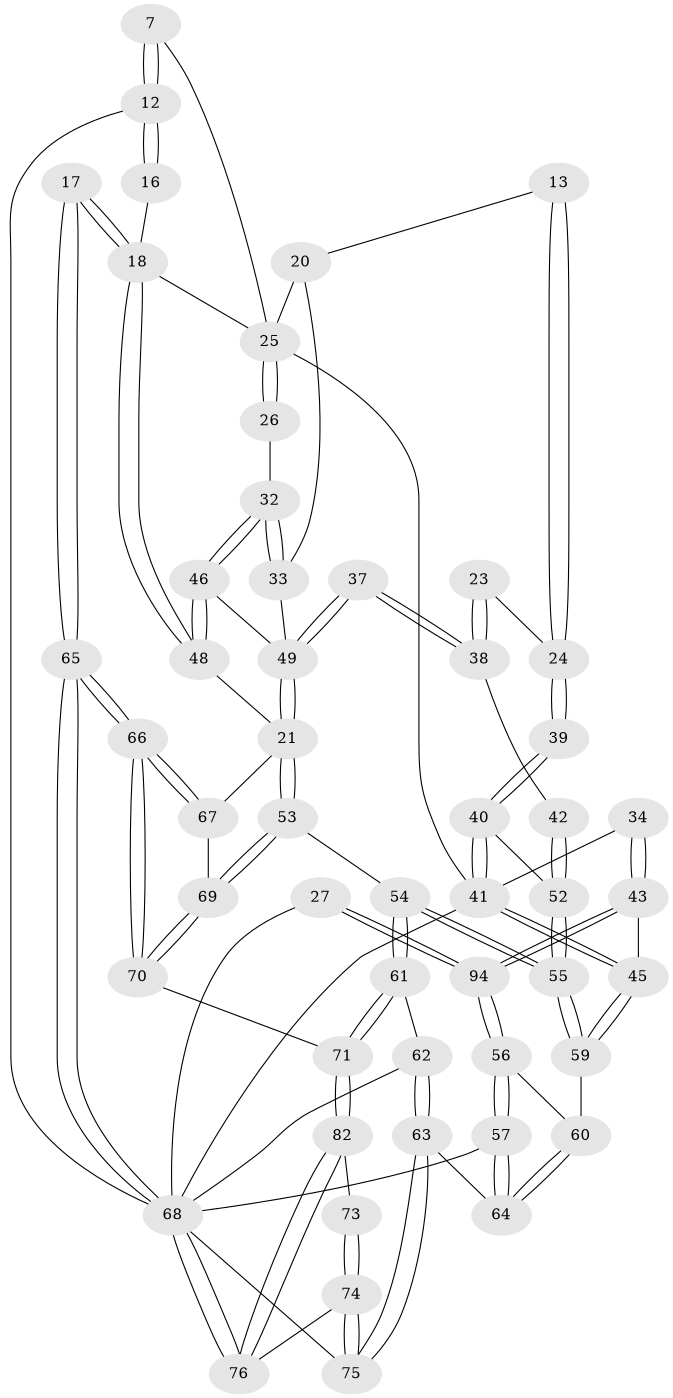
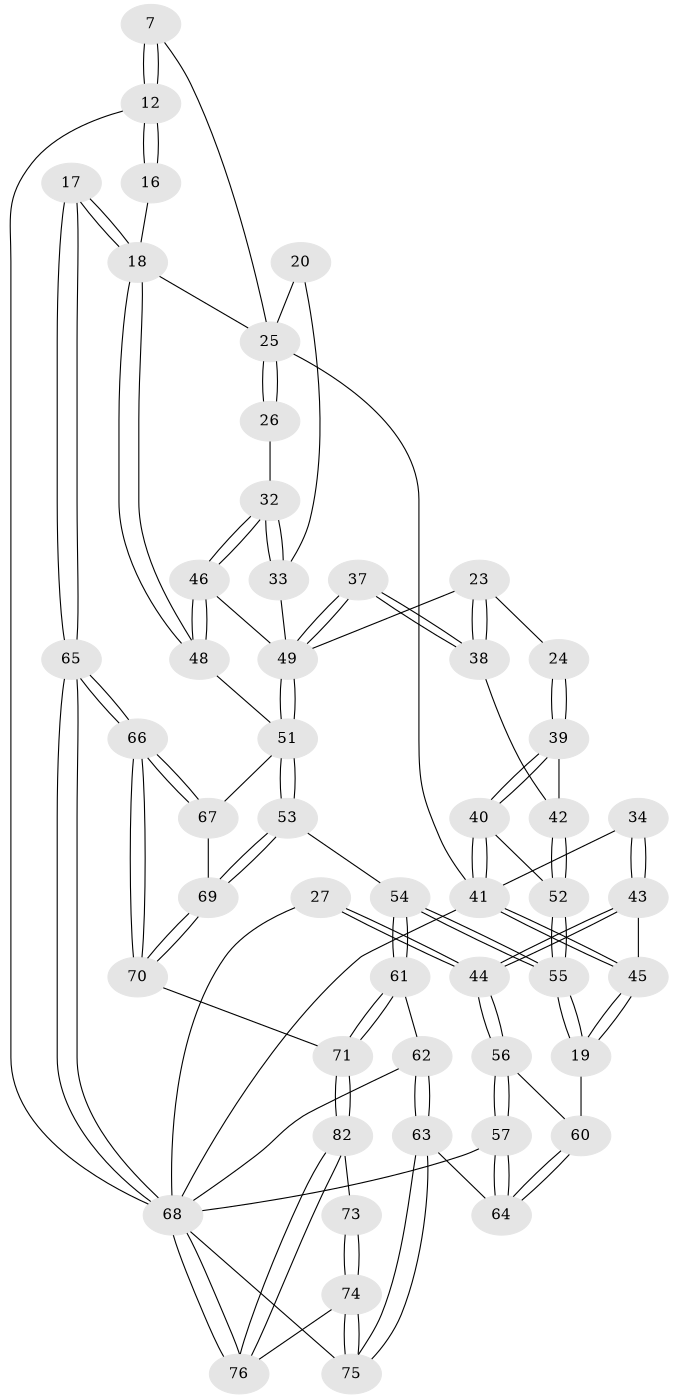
node "13": removed
edge "23" -- "49": added
node "21": label "21" -> "51"
edge "39" -- "42": added
node "94": label "94" -> "44"
node "59": label "59" -> "19"
